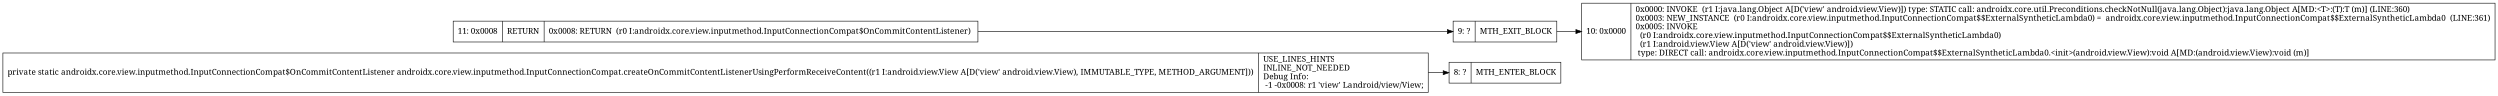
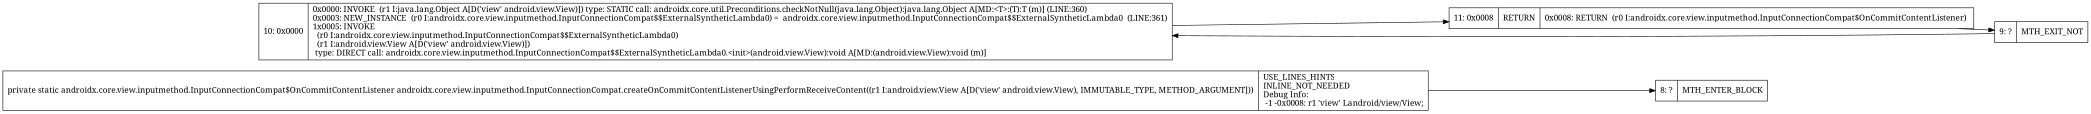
edge "10: 0x0000" -> "11: 0x0008": added
node "10: 0x0000": text "0x0005: INVOKE" -> "1x0005: INVOKE"
node "9: ?": text "MTH_EXIT_BLOCK" -> "MTH_EXIT_NOT"
